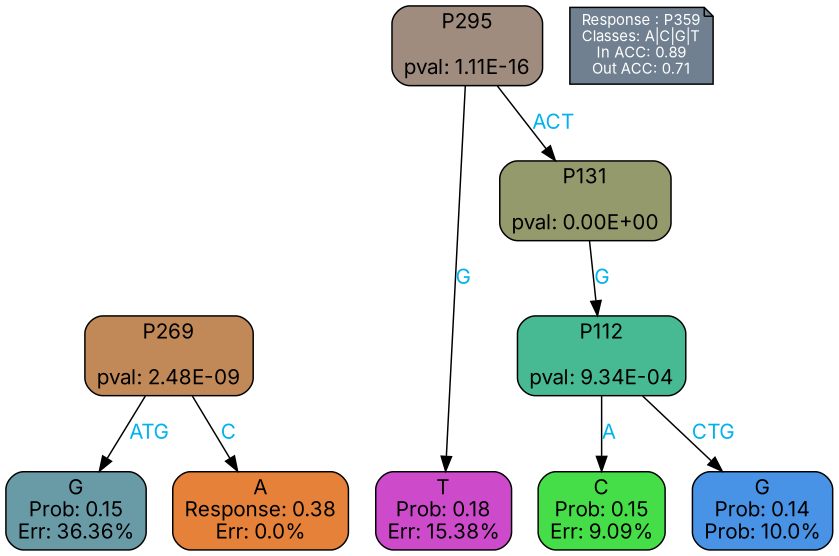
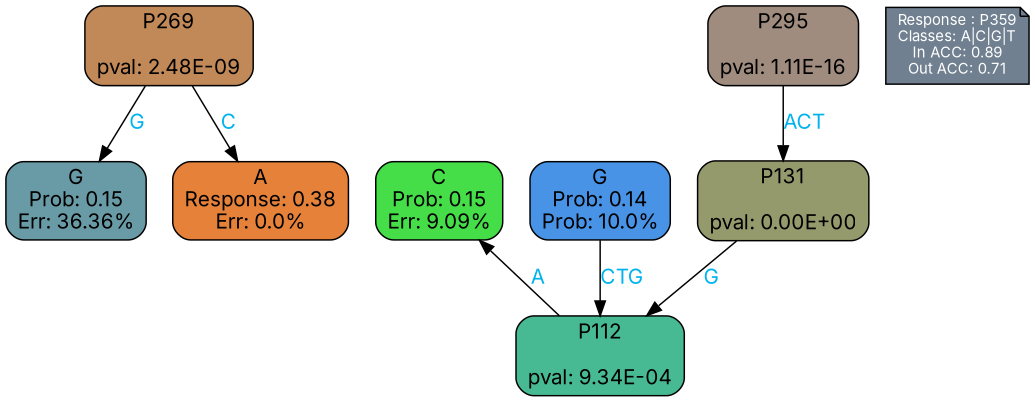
edge "P112 pval: 9.34E-04" -> "G Prob: 0.14 Prob: 10.0%": reversed
edge "P269 pval: 2.48E-09" -> "G Prob: 0.15 Err: 36.36%": label "ATG" -> "G"
node "T Prob: 0.18 Err: 15.38%": removed
